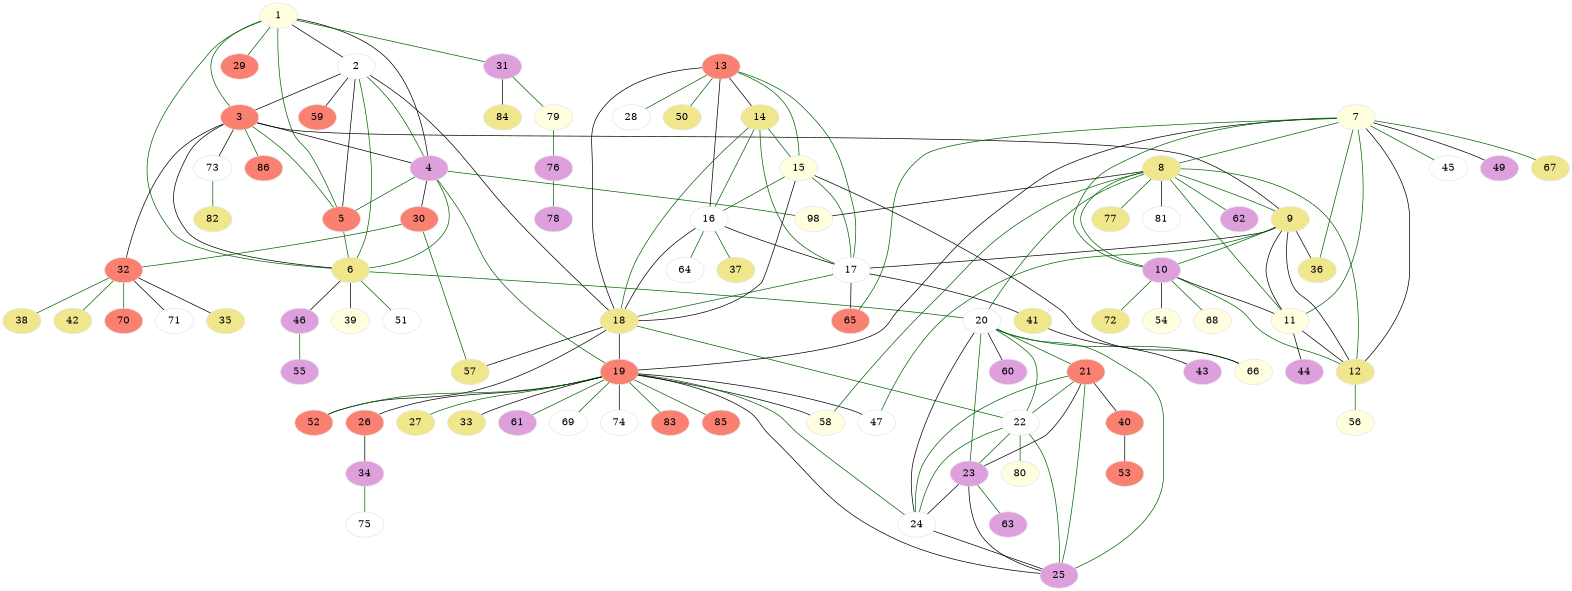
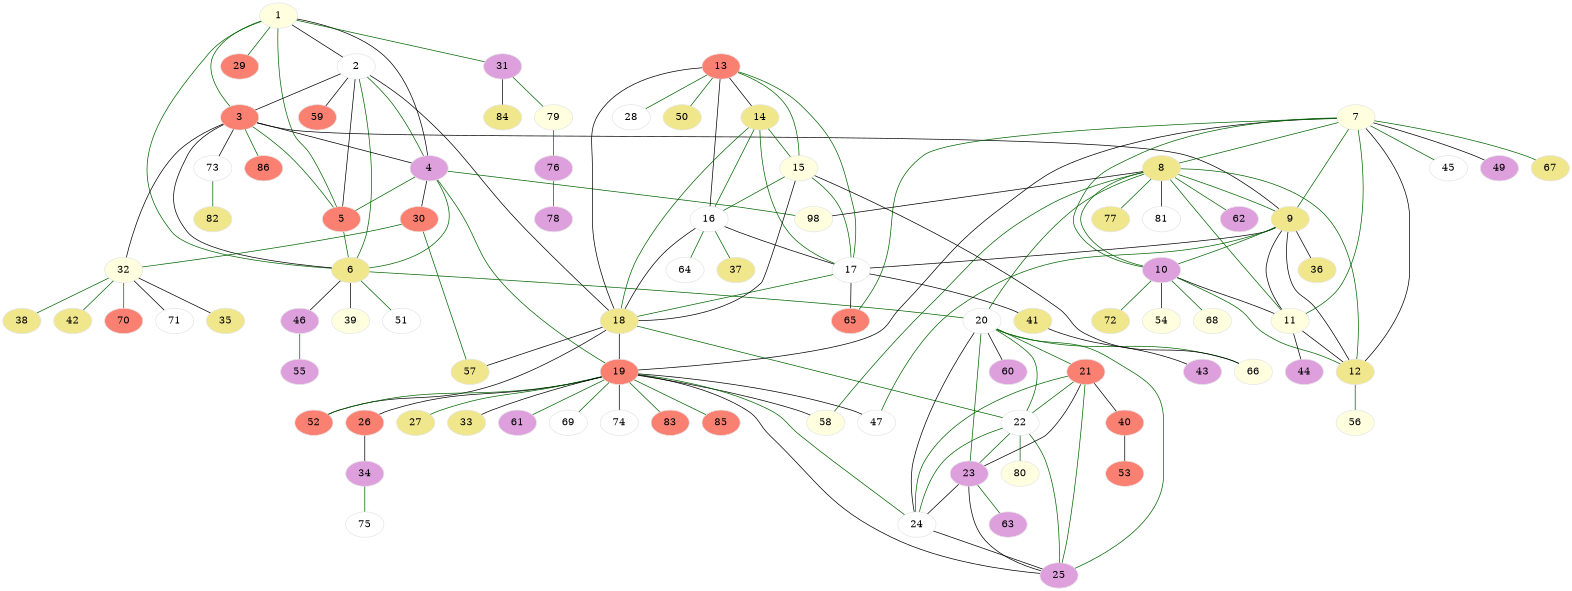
edge "7" -- "36": now "7" -- "9"
node "32": fillcolor salmon -> lightyellow
